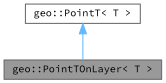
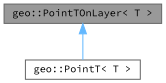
edge "geo::PointTOnLayer< T >" -> "geo::PointT< T >": reversed
